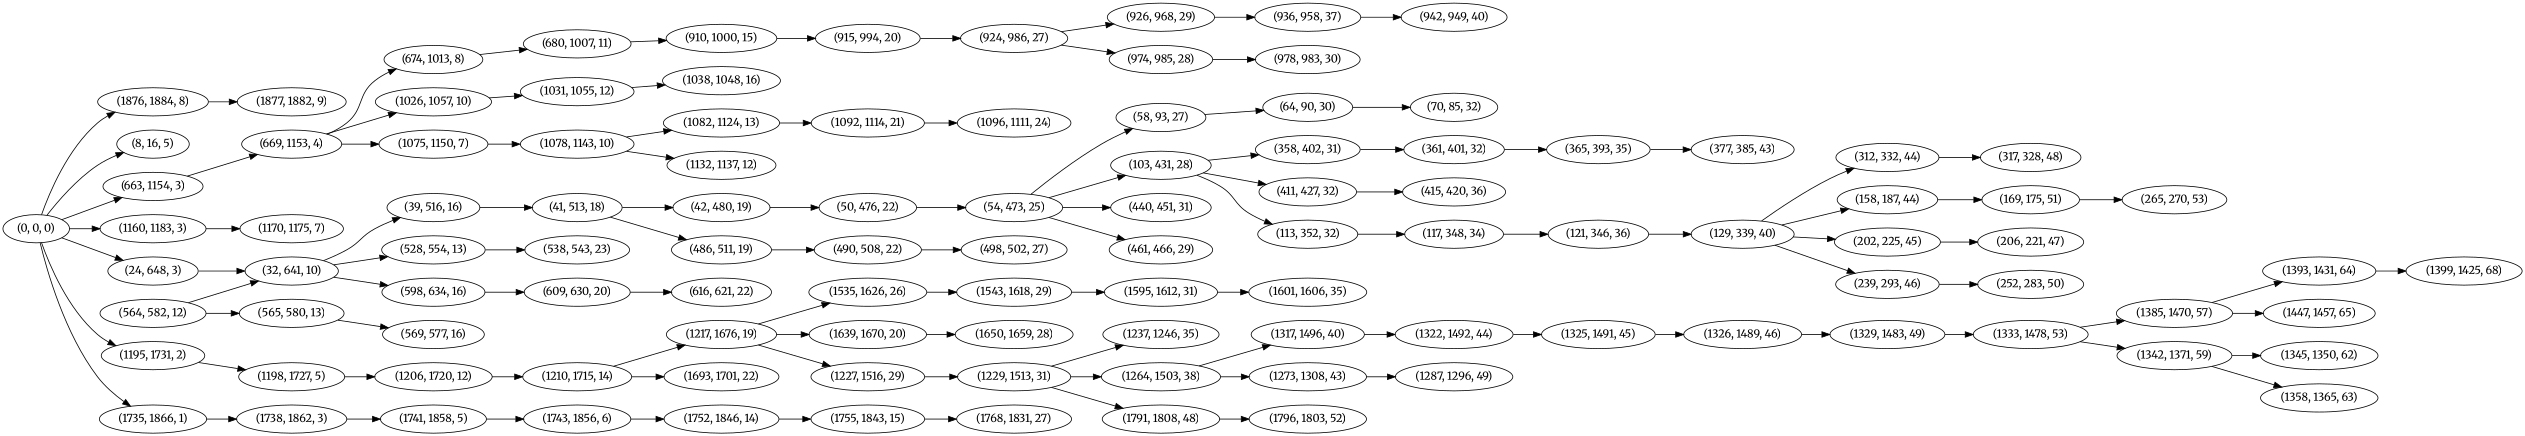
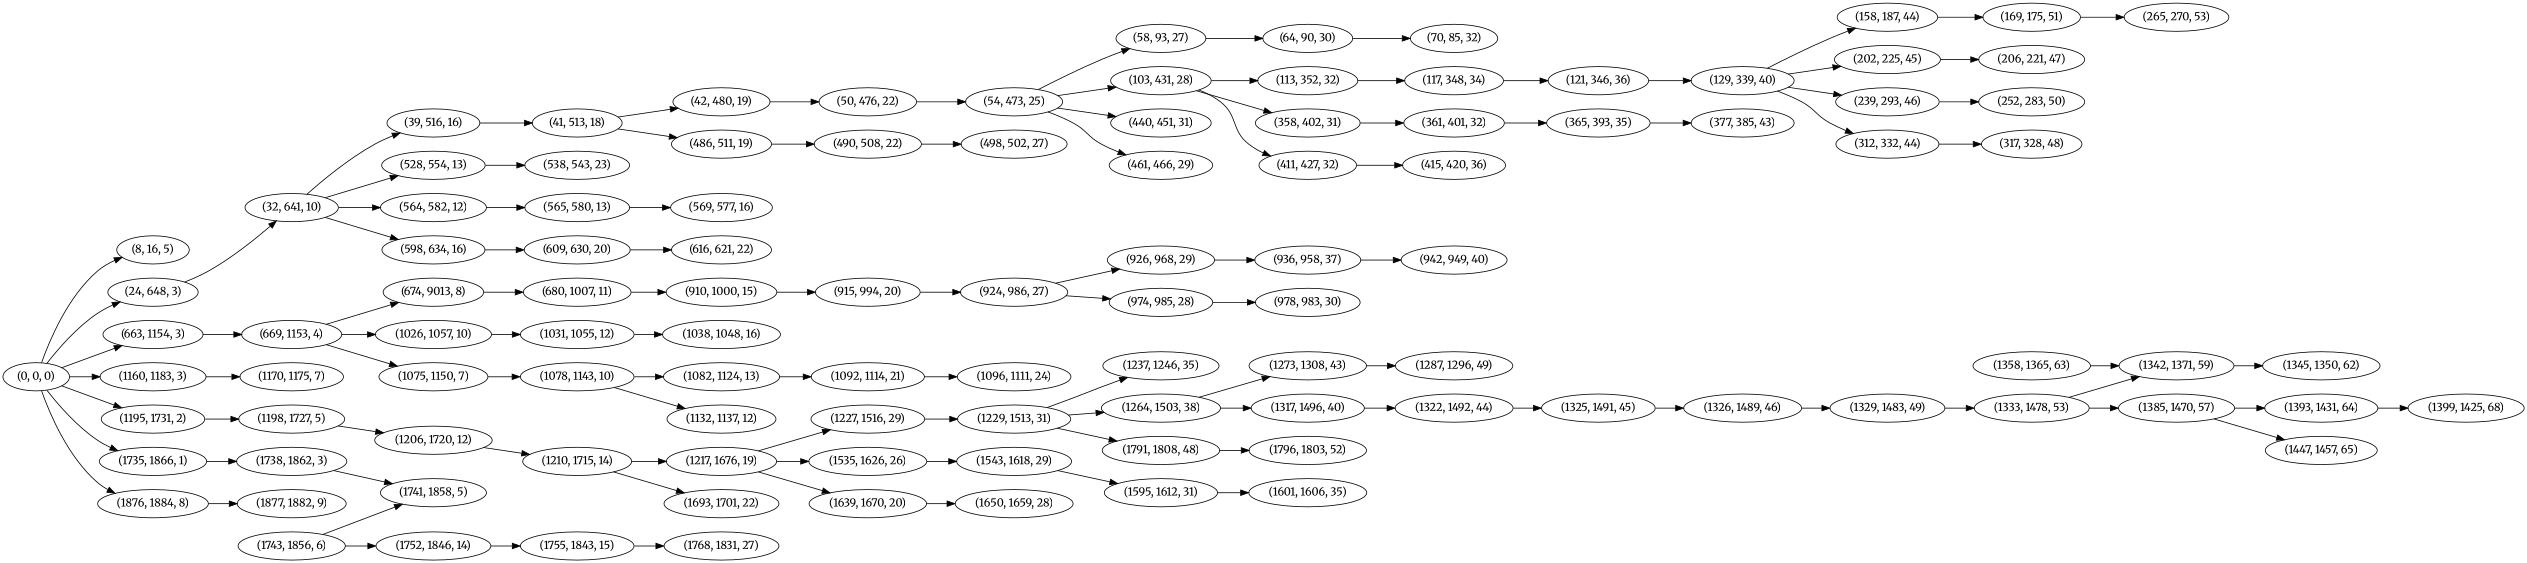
node "(674, 1013, 8)": label "(674, 1013, 8)" -> "(674, 9013, 8)"
edge "(564, 582, 12)" -> "(32, 641, 10)": reversed
edge "(1342, 1371, 59)" -> "(1358, 1365, 63)": reversed
edge "(1741, 1858, 5)" -> "(1743, 1856, 6)": reversed
